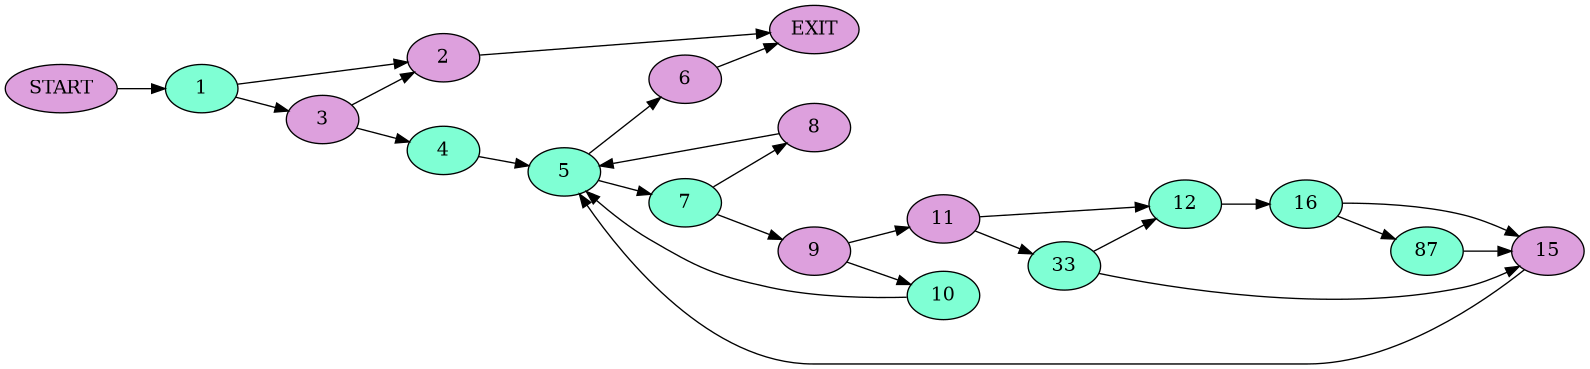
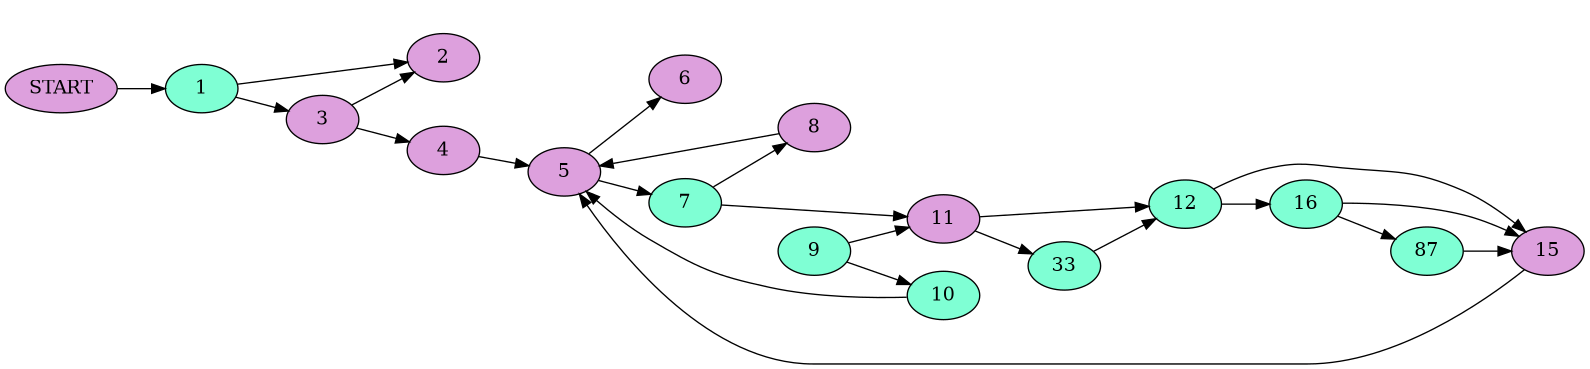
node "EXIT": removed
node "4": fillcolor aquamarine -> plum
node "5": fillcolor aquamarine -> plum
edge "7" -> "9": now "7" -> "11"
node "9": fillcolor plum -> aquamarine
edge "33" -> "15": now "12" -> "15"
